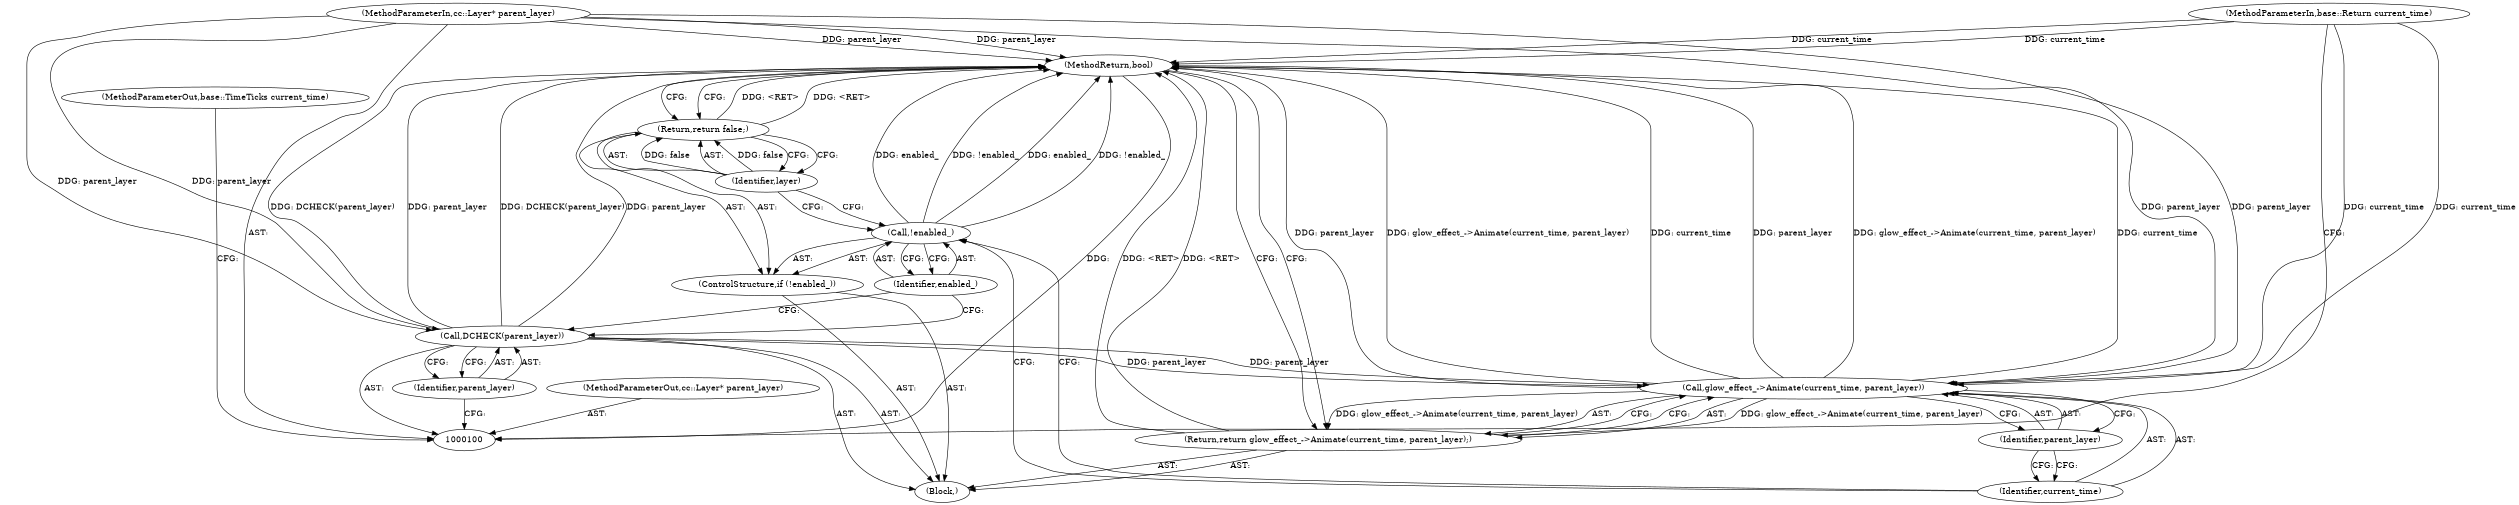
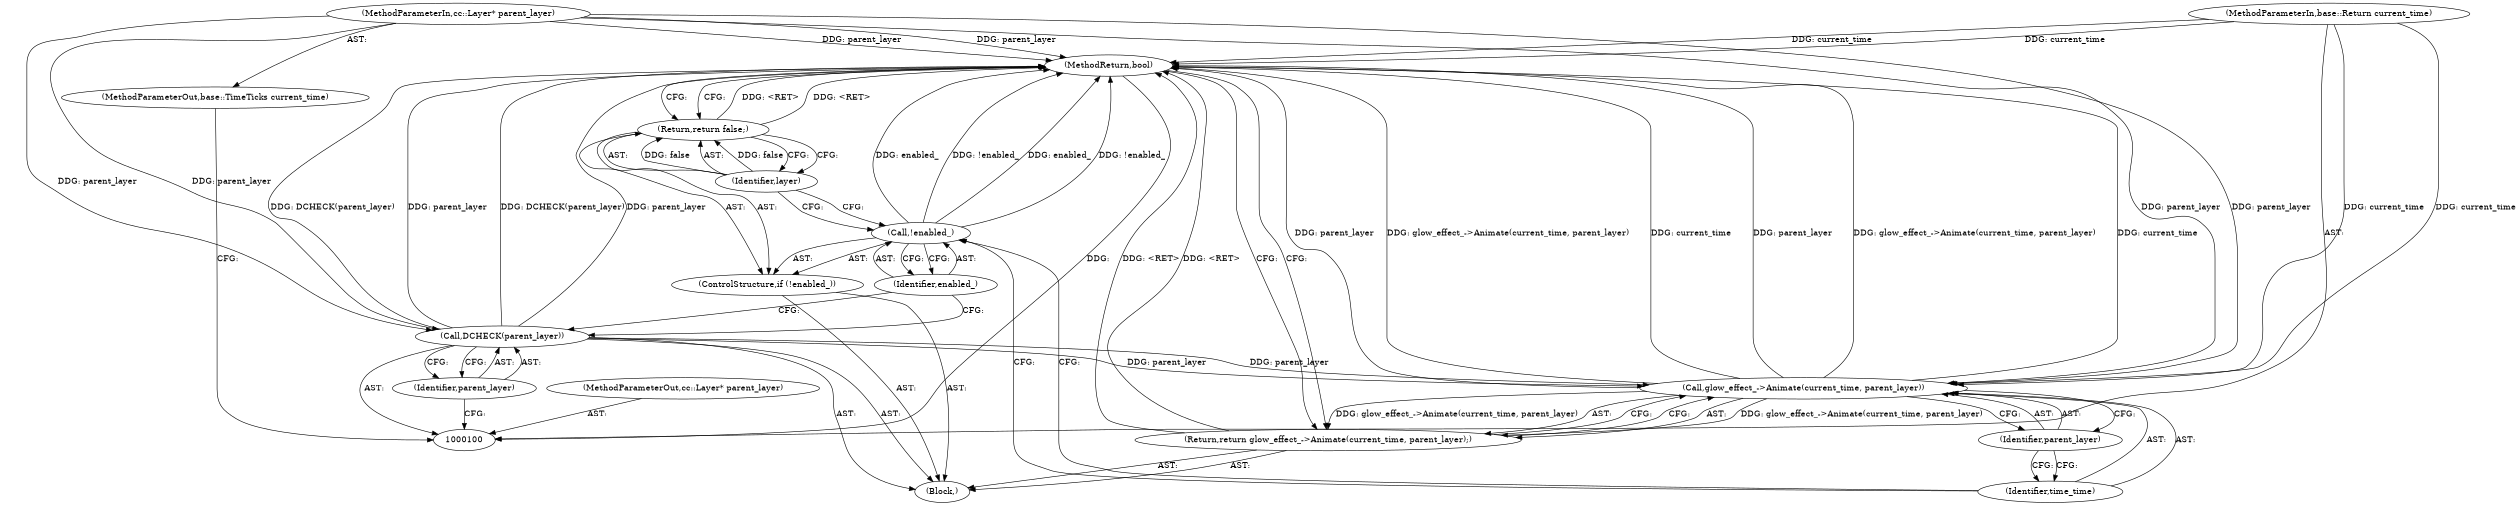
edge "(MethodParameterIn,base::Return current_time)" -> "1000100": label "CFG: " -> "AST: "
edge "(MethodParameterIn,cc::Layer* parent_layer)" -> "1000100": now "(MethodParameterIn,cc::Layer* parent_layer)" -> "(MethodParameterOut,base::TimeTicks current_time)"
node "(Identifier,current_time)": label "(Identifier,current_time)" -> "(Identifier,time_time)"
